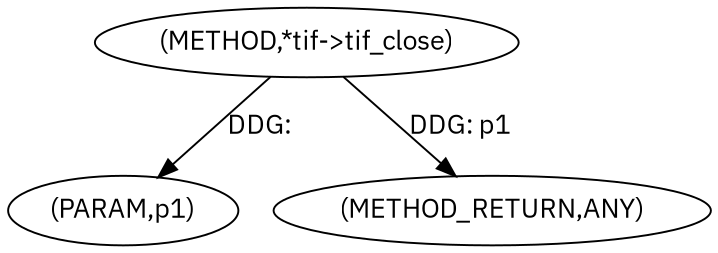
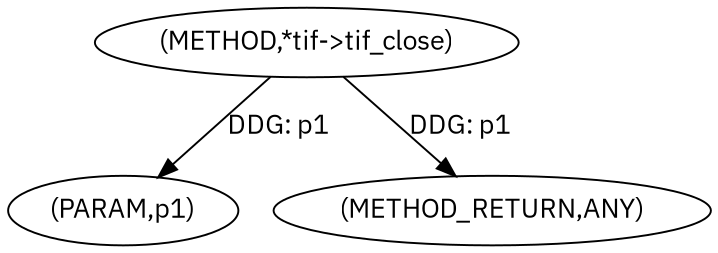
edge "(METHOD,*tif->tif_close)" -> "(PARAM,p1)": label "DDG: " -> "DDG: p1"
